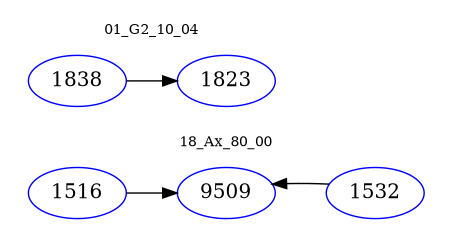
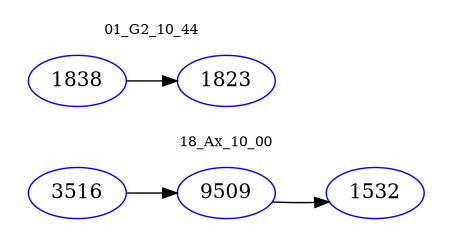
cluster "01_G2_10_04": label "01_G2_10_04" -> "01_G2_10_44"
cluster "18_Ax_80_00": label "18_Ax_80_00" -> "18_Ax_10_00"
edge "1532" -> "9509": reversed
node "1516": label "1516" -> "3516"
